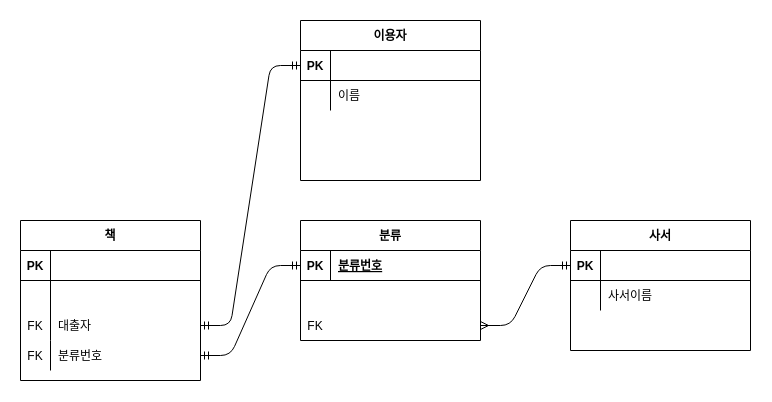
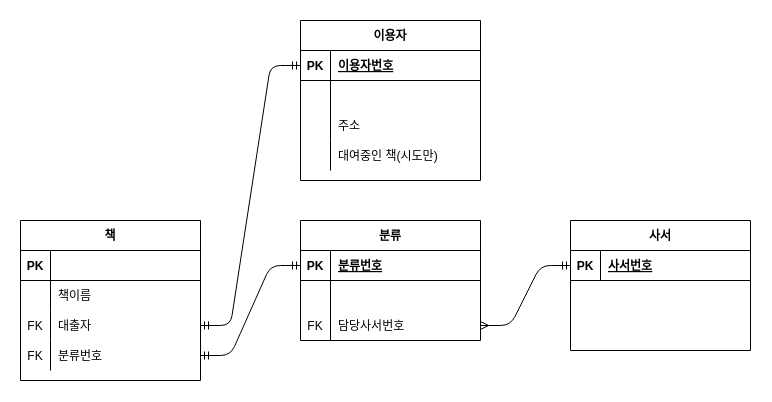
node "이용자번호": added
node "이름": removed
node "주소": added
node "대여중인 책(시도만)": added
node "사서번호": added
node "책이름": added
node "사서이름": removed
node "담당사서번호": added
